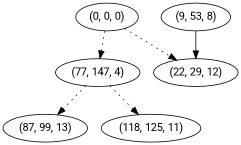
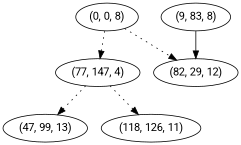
node "(0, 0, 0)": label "(0, 0, 0)" -> "(0, 0, 8)"
node "(9, 53, 8)": label "(9, 53, 8)" -> "(9, 83, 8)"
node "(22, 29, 12)": label "(22, 29, 12)" -> "(82, 29, 12)"
node "(87, 99, 13)": label "(87, 99, 13)" -> "(47, 99, 13)"
node "(118, 125, 11)": label "(118, 125, 11)" -> "(118, 126, 11)"
